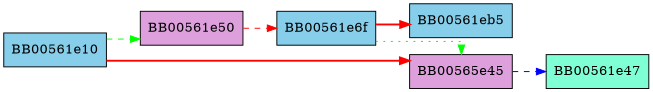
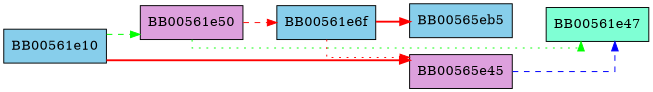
node "BB00561eb5": label "BB00561eb5" -> "BB00565eb5"
edge "BB00561e6f" -> "BB00565e45": color green -> red
edge "BB00561e50" -> "BB00561e47": added
